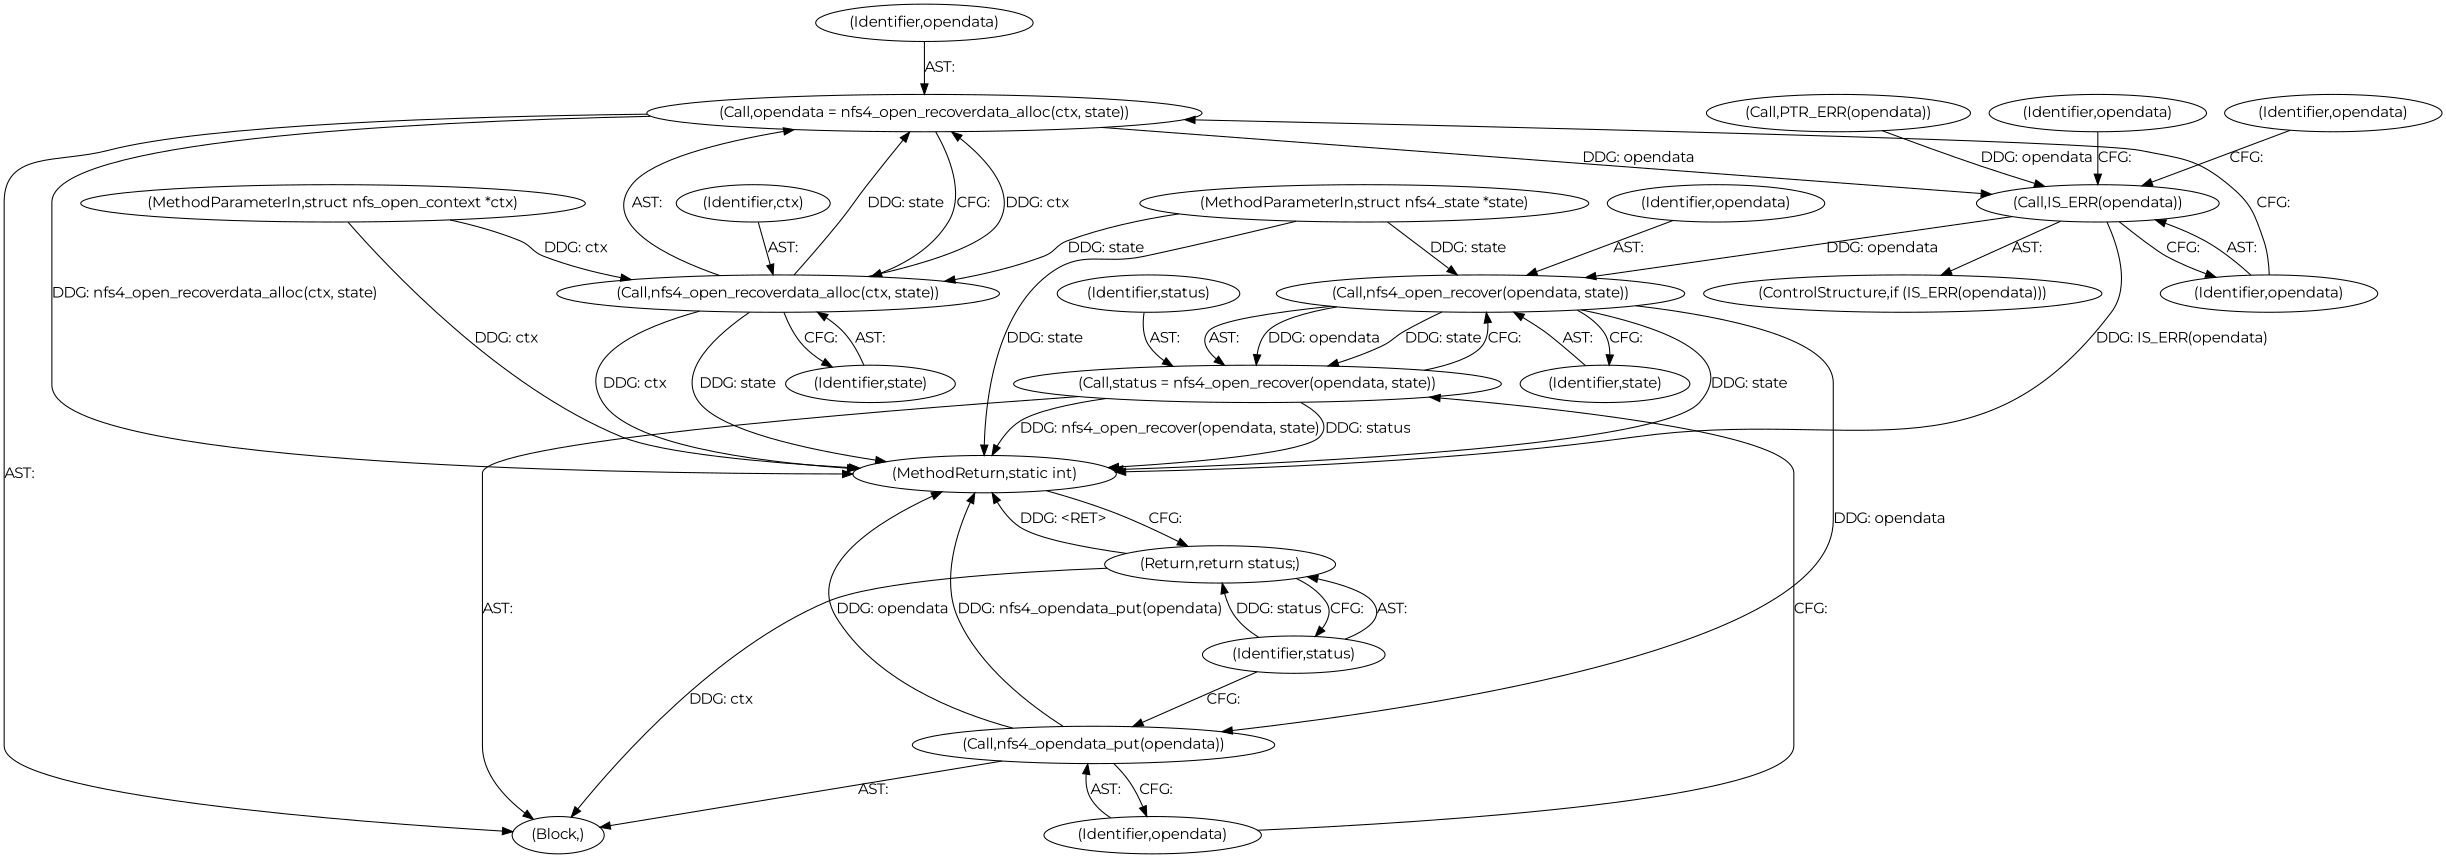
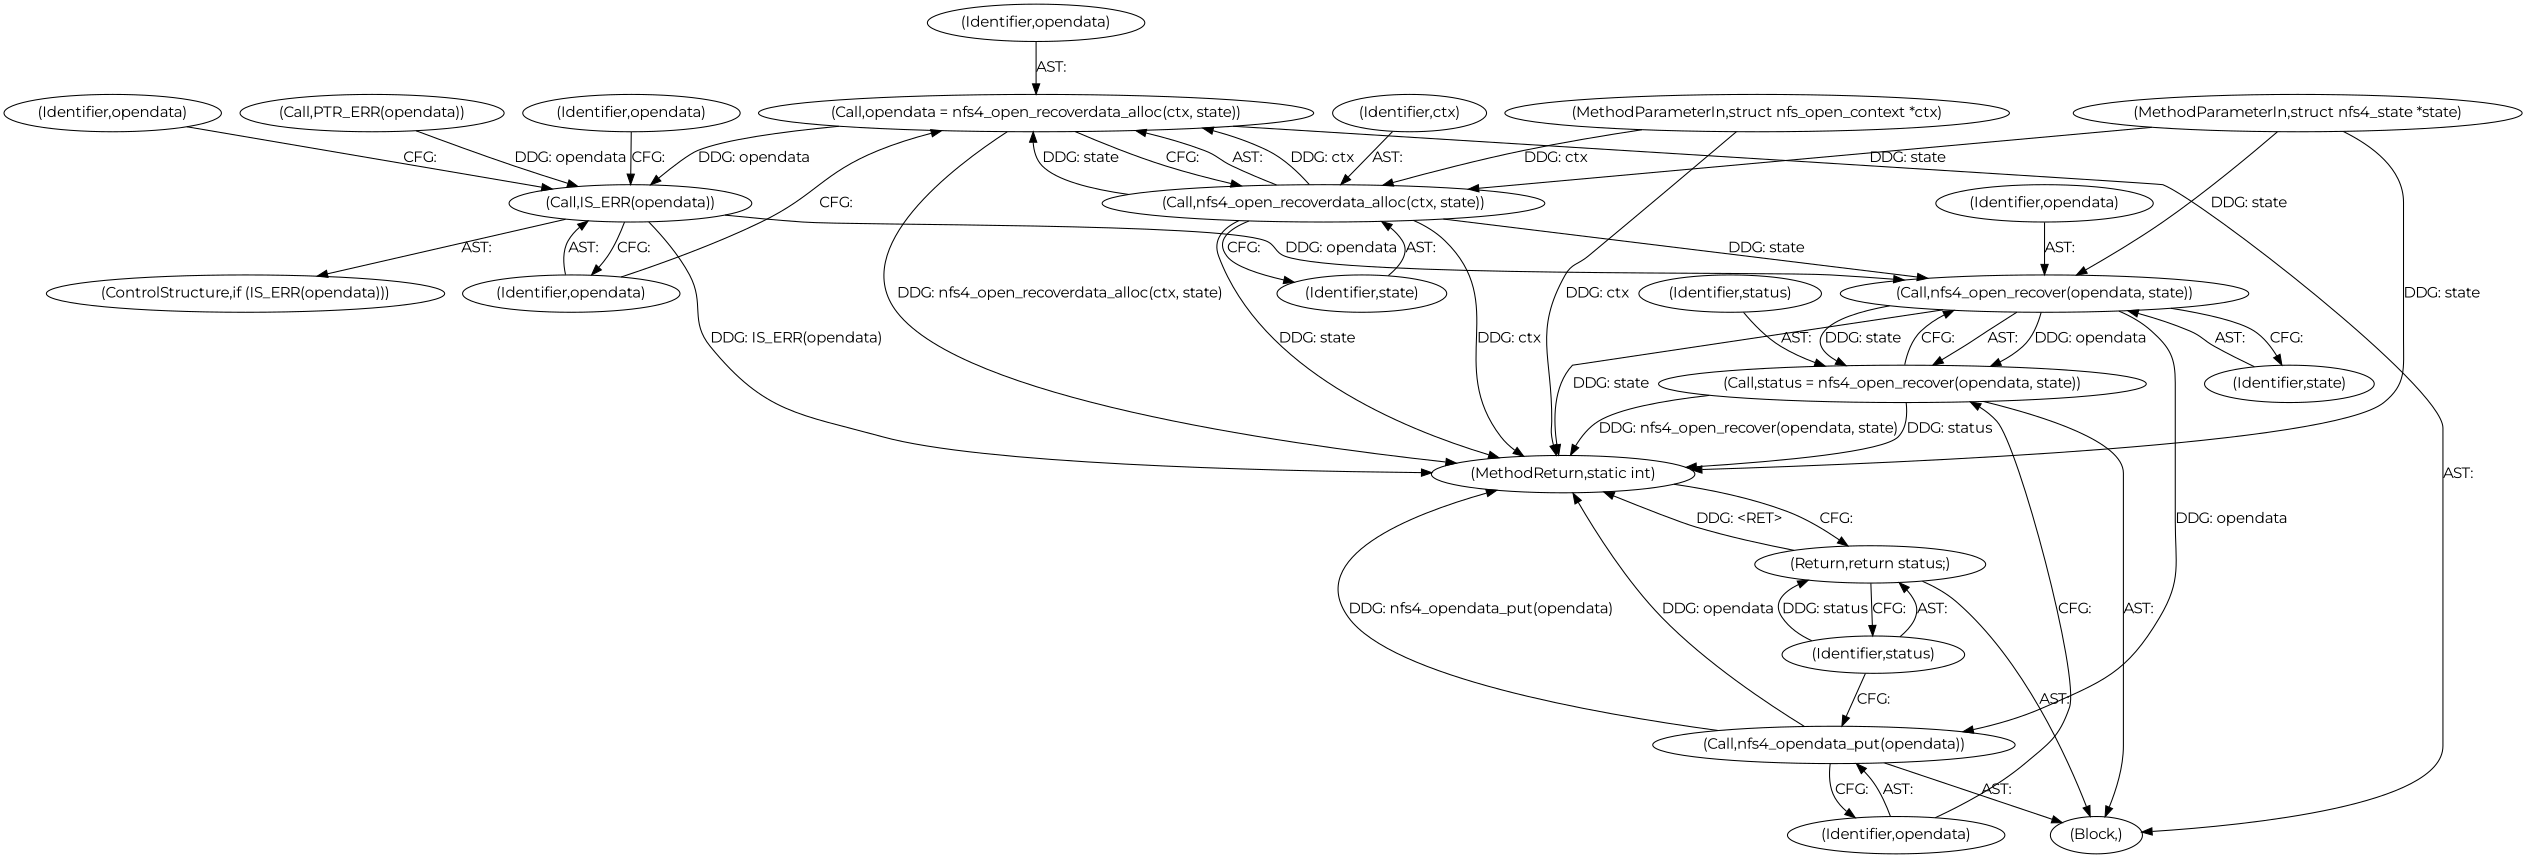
edge "(Call,nfs4_open_recoverdata_alloc(ctx, state))" -> "(Call,nfs4_open_recover(opendata, state))": added, label "DDG: state"
edge "(Return,return status;)" -> "(Block,)": label "DDG: ctx" -> "AST: "
